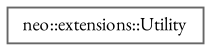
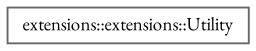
node "neo::extensions::Utility": label "neo::extensions::Utility" -> "extensions::extensions::Utility"
